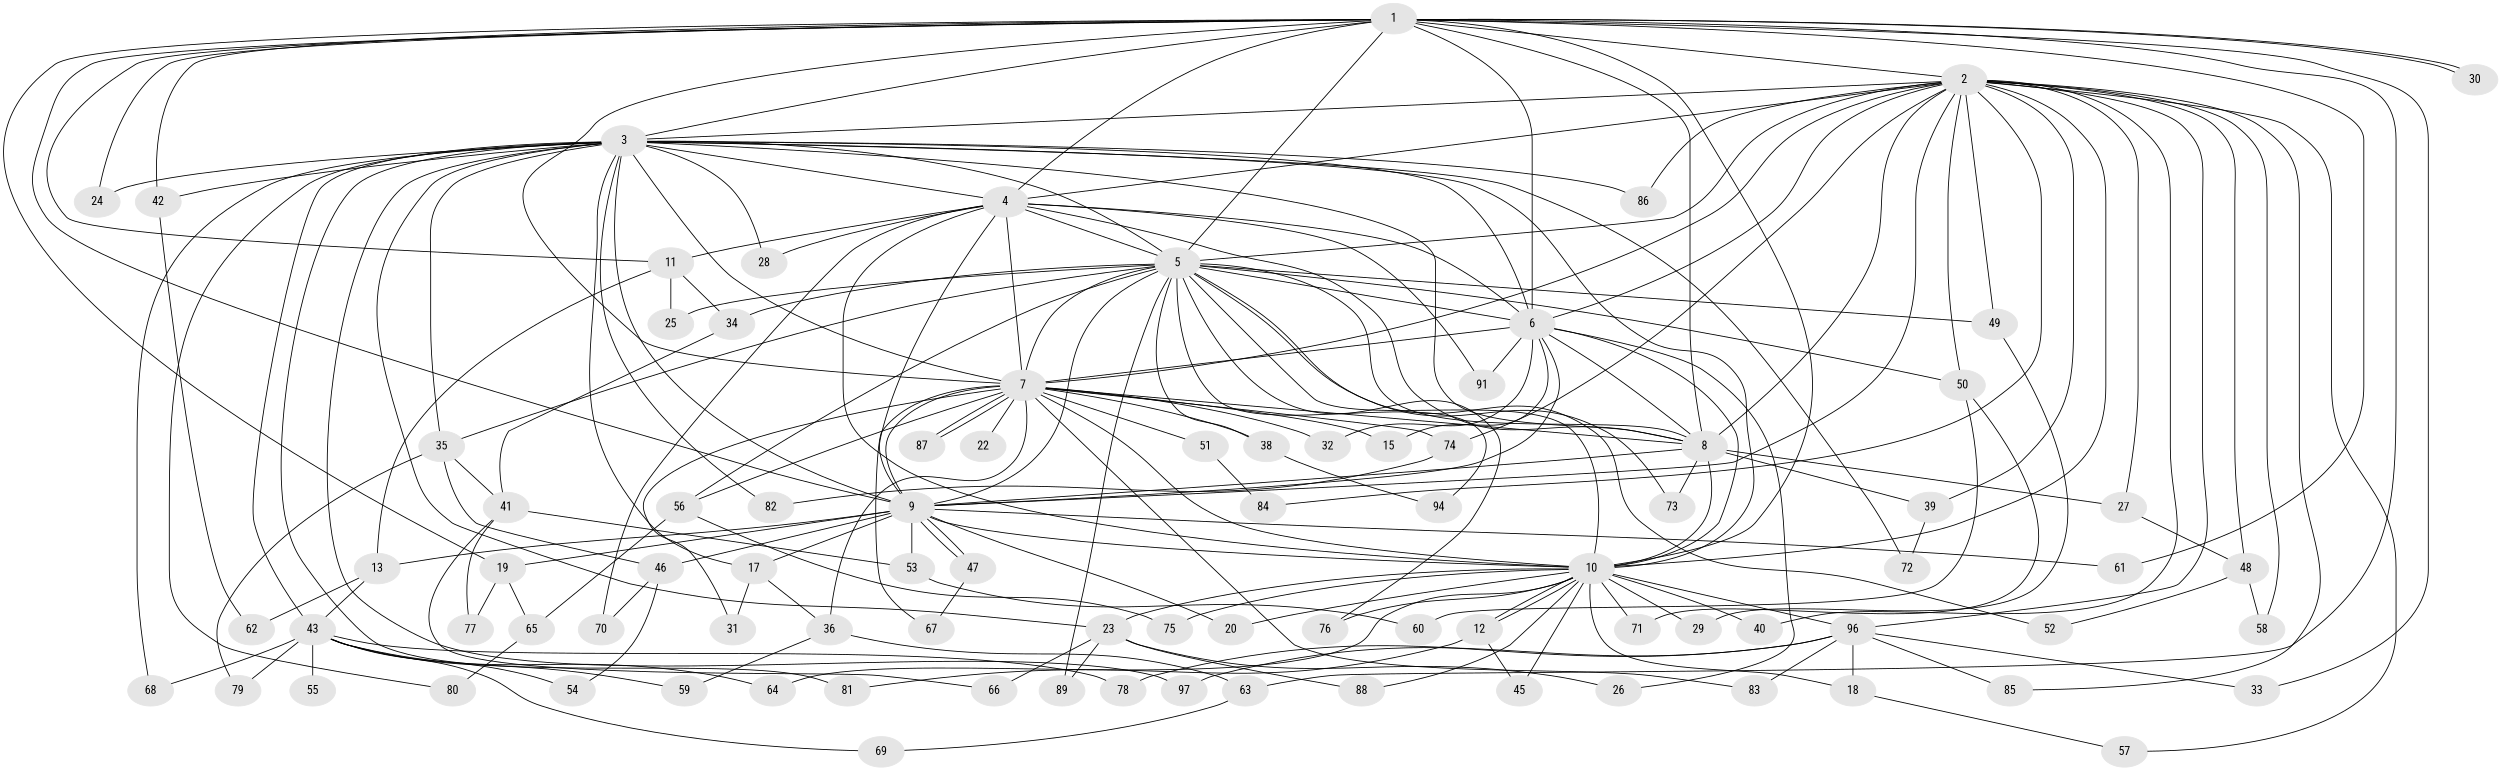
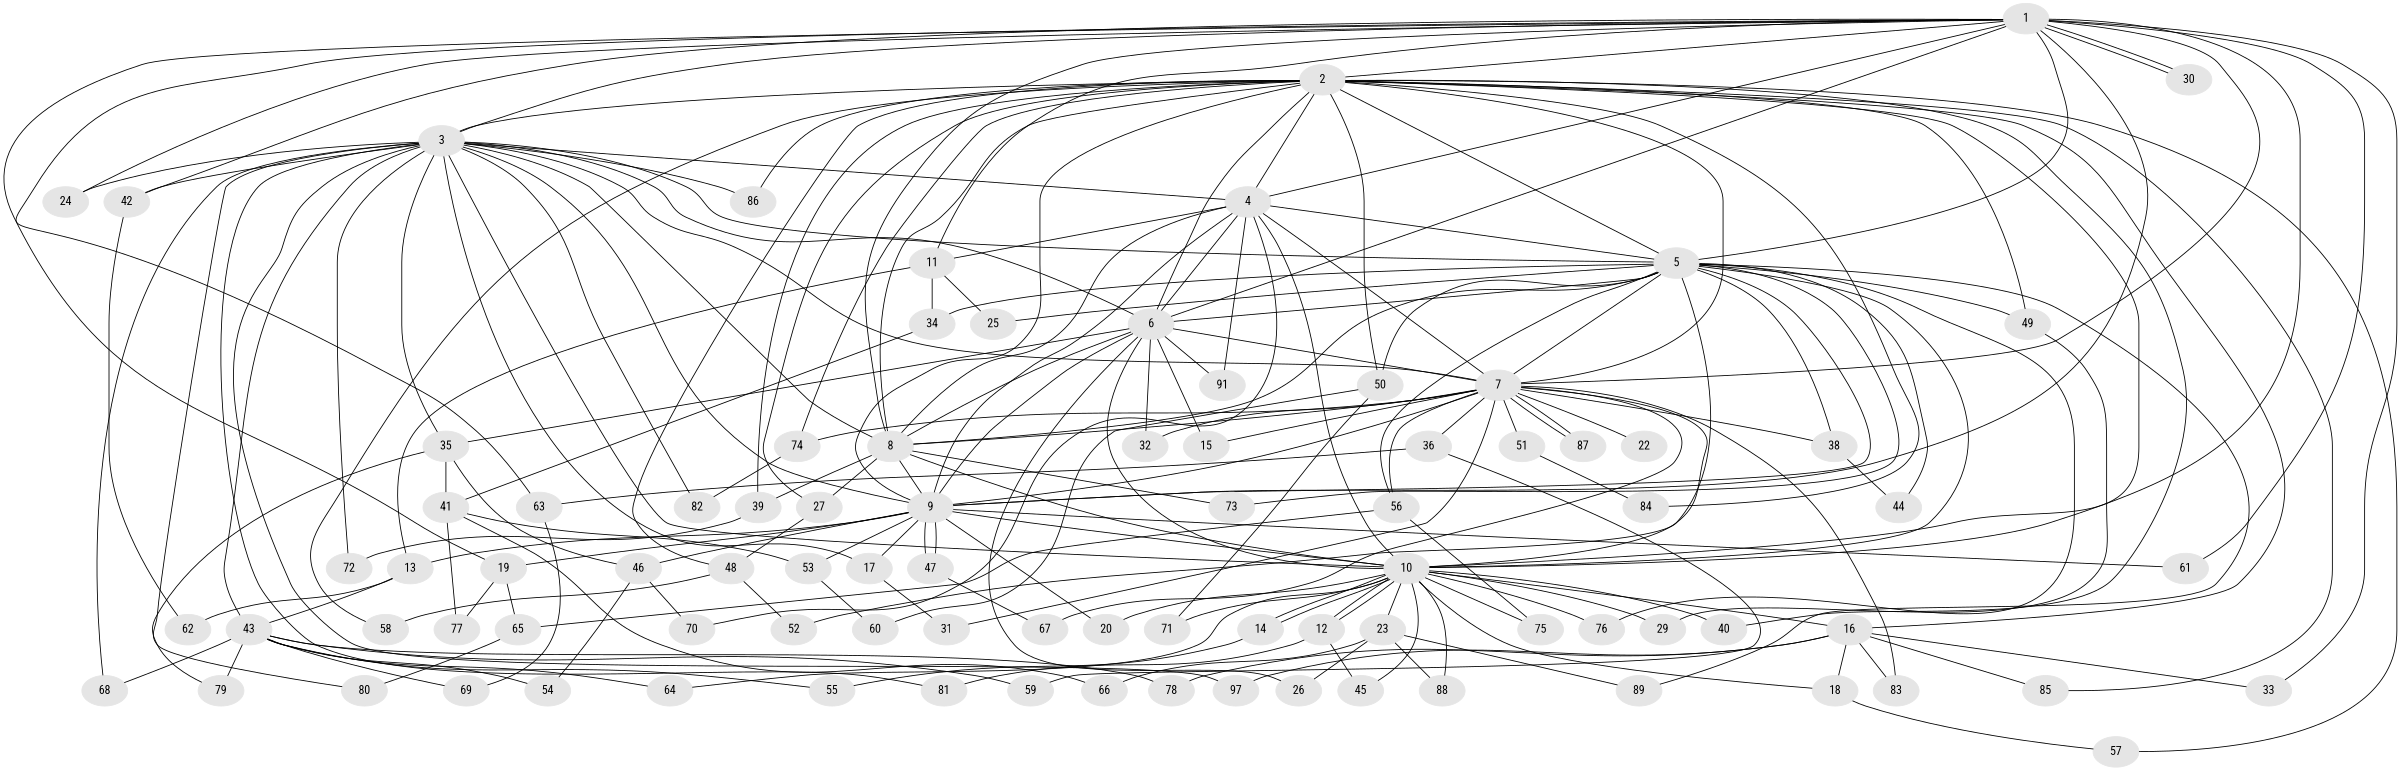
node "28": removed
edge "5" -- "35": now "6" -- "35"
node "94": label "94" -> "44"
edge "3" -- "23": removed
edge "17" -- "36": removed
node "14": added
node "96": label "96" -> "16"
